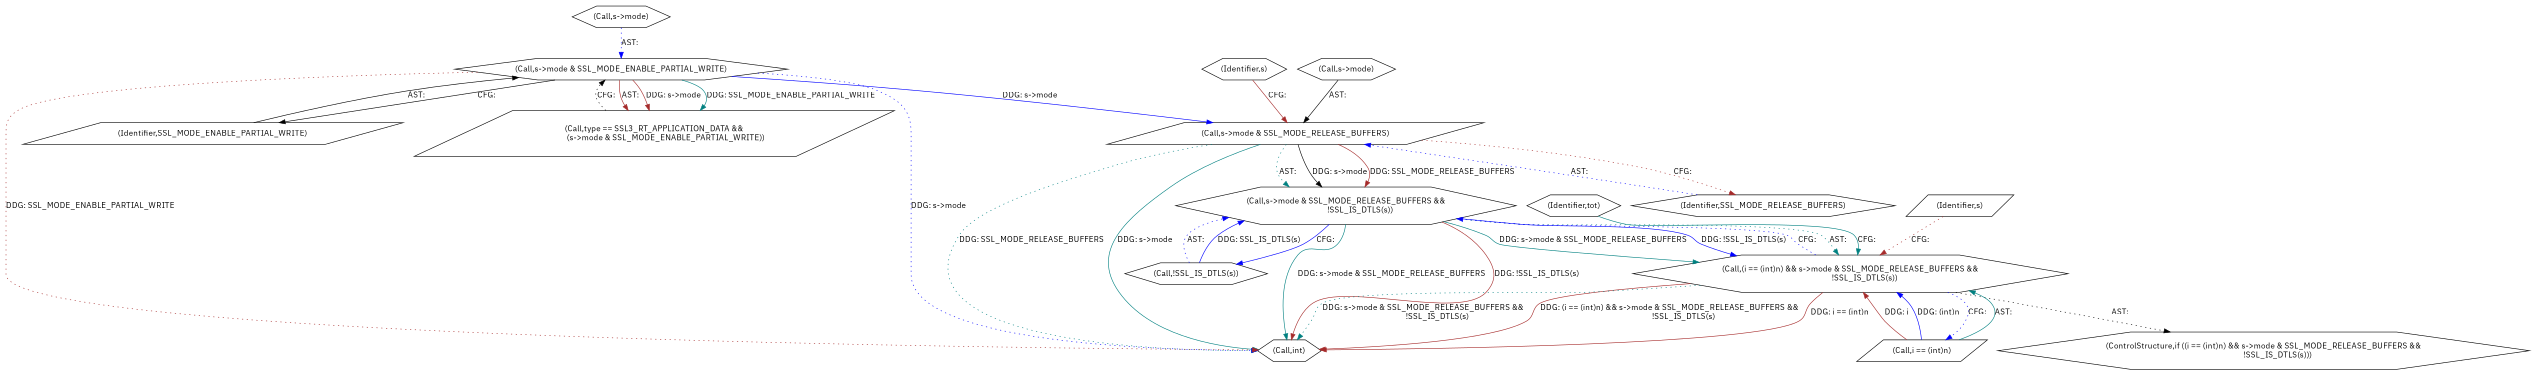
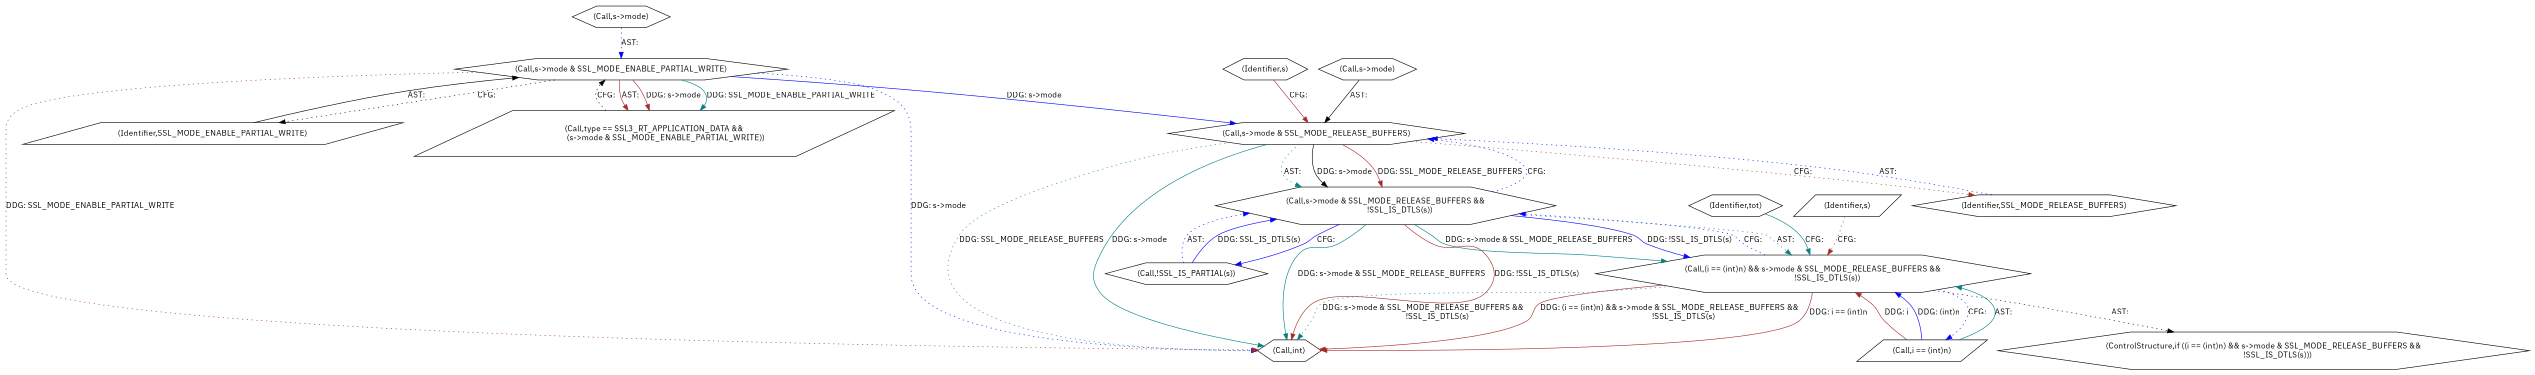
edge "(Call,s->mode & SSL_MODE_ENABLE_PARTIAL_WRITE)" -> "(Identifier,SSL_MODE_ENABLE_PARTIAL_WRITE)": style solid -> dotted
node "(Call,s->mode & SSL_MODE_RELEASE_BUFFERS)": shape parallelogram -> hexagon
edge "(Call,s->mode & SSL_MODE_RELEASE_BUFFERS && !SSL_IS_DTLS(s))" -> "(Call,s->mode & SSL_MODE_RELEASE_BUFFERS)": added, label "CFG:"
node "(Call,!SSL_IS_DTLS(s))": label "(Call,!SSL_IS_DTLS(s))" -> "(Call,!SSL_IS_PARTIAL(s))"
